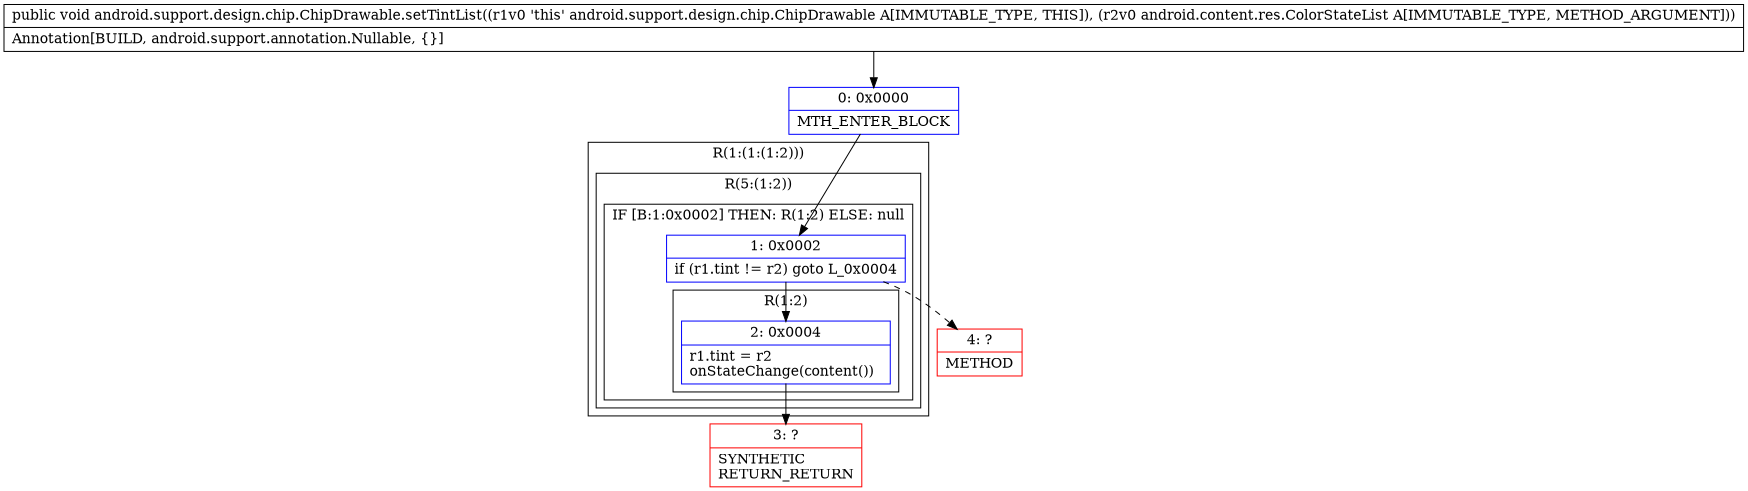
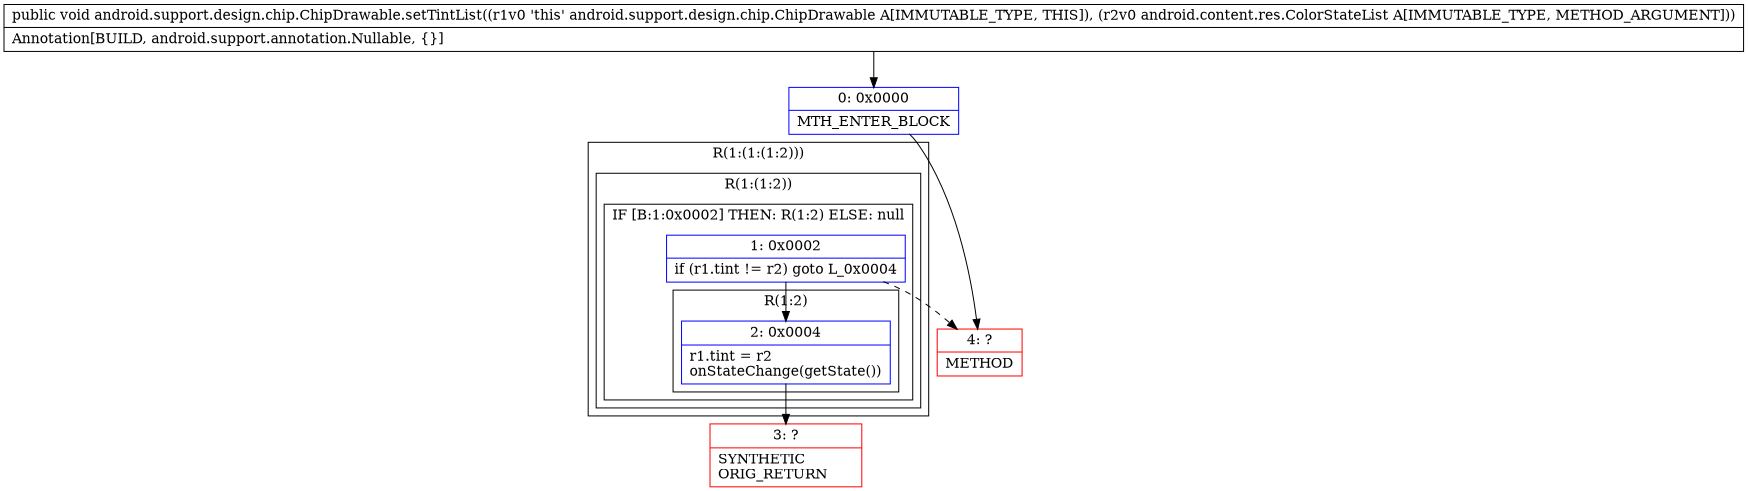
edge "0: 0x0000" -> "1: 0x0002": now "0: 0x0000" -> "4: ?"
cluster "R(5:(1:2))": label "R(5:(1:2))" -> "R(1:(1:2))"
node "2: 0x0004": text "onStateChange(content())" -> "onStateChange(getState())"
node "3: ?": text "RETURN_RETURN" -> "ORIG_RETURN"
